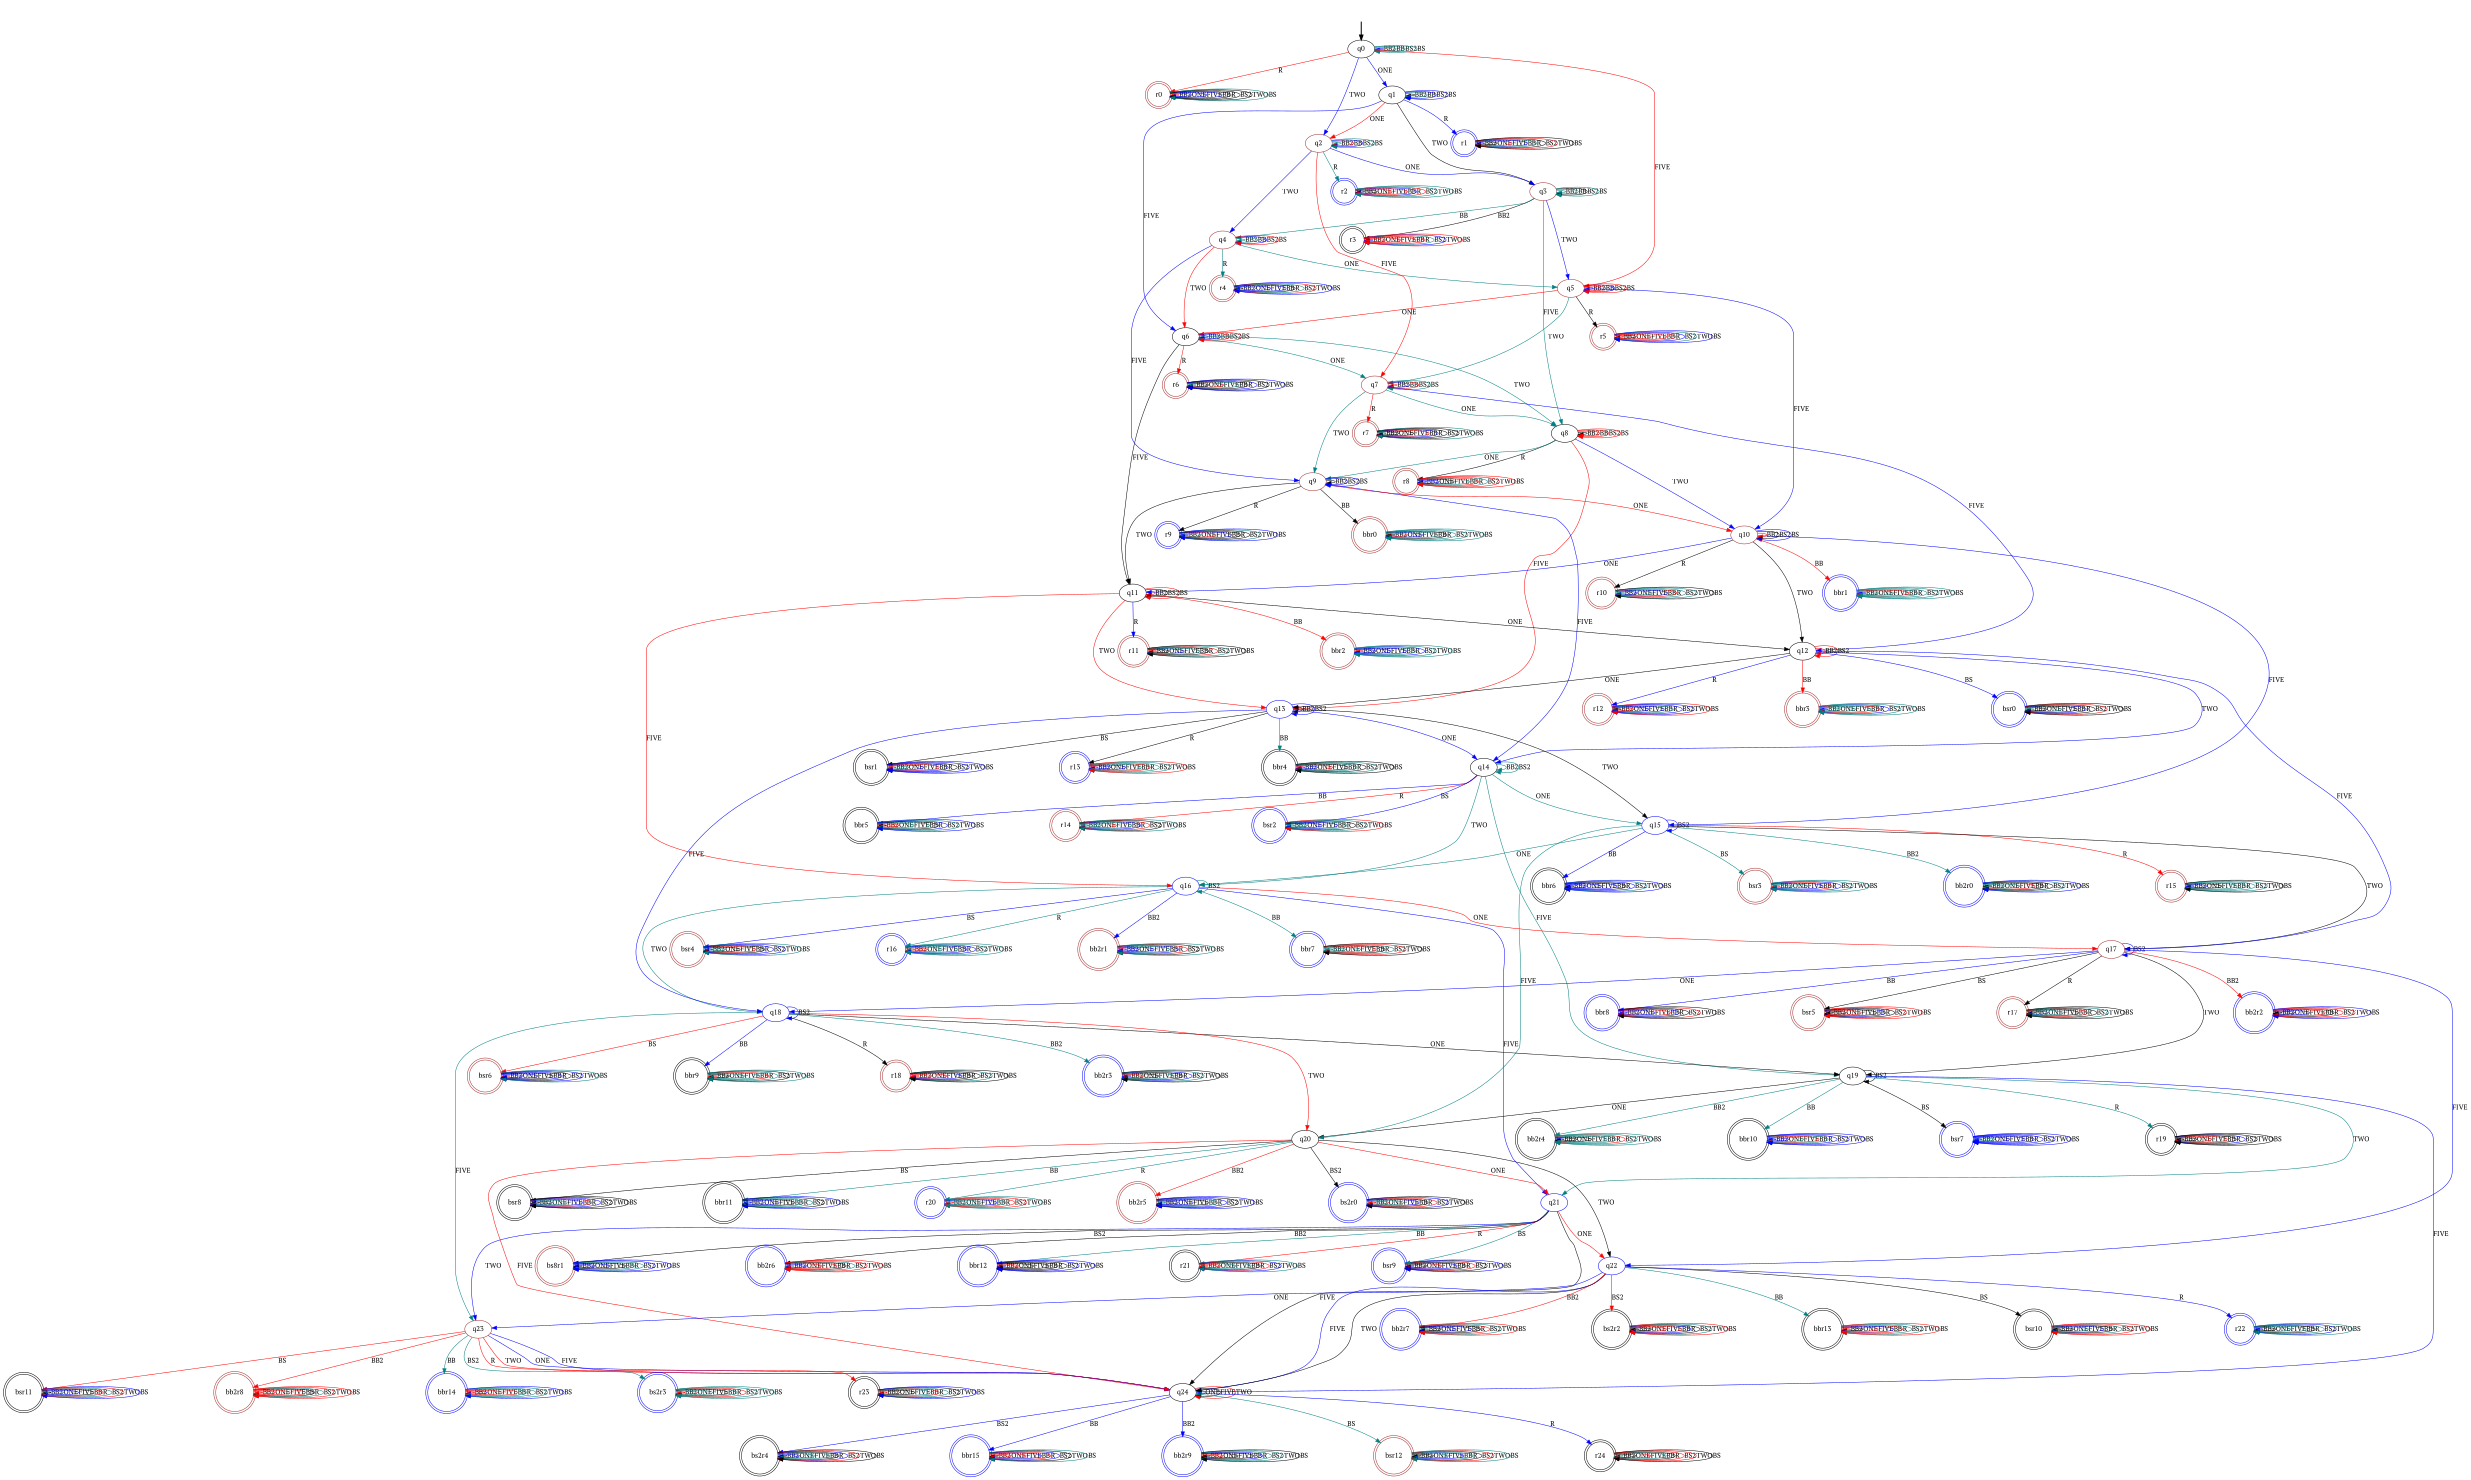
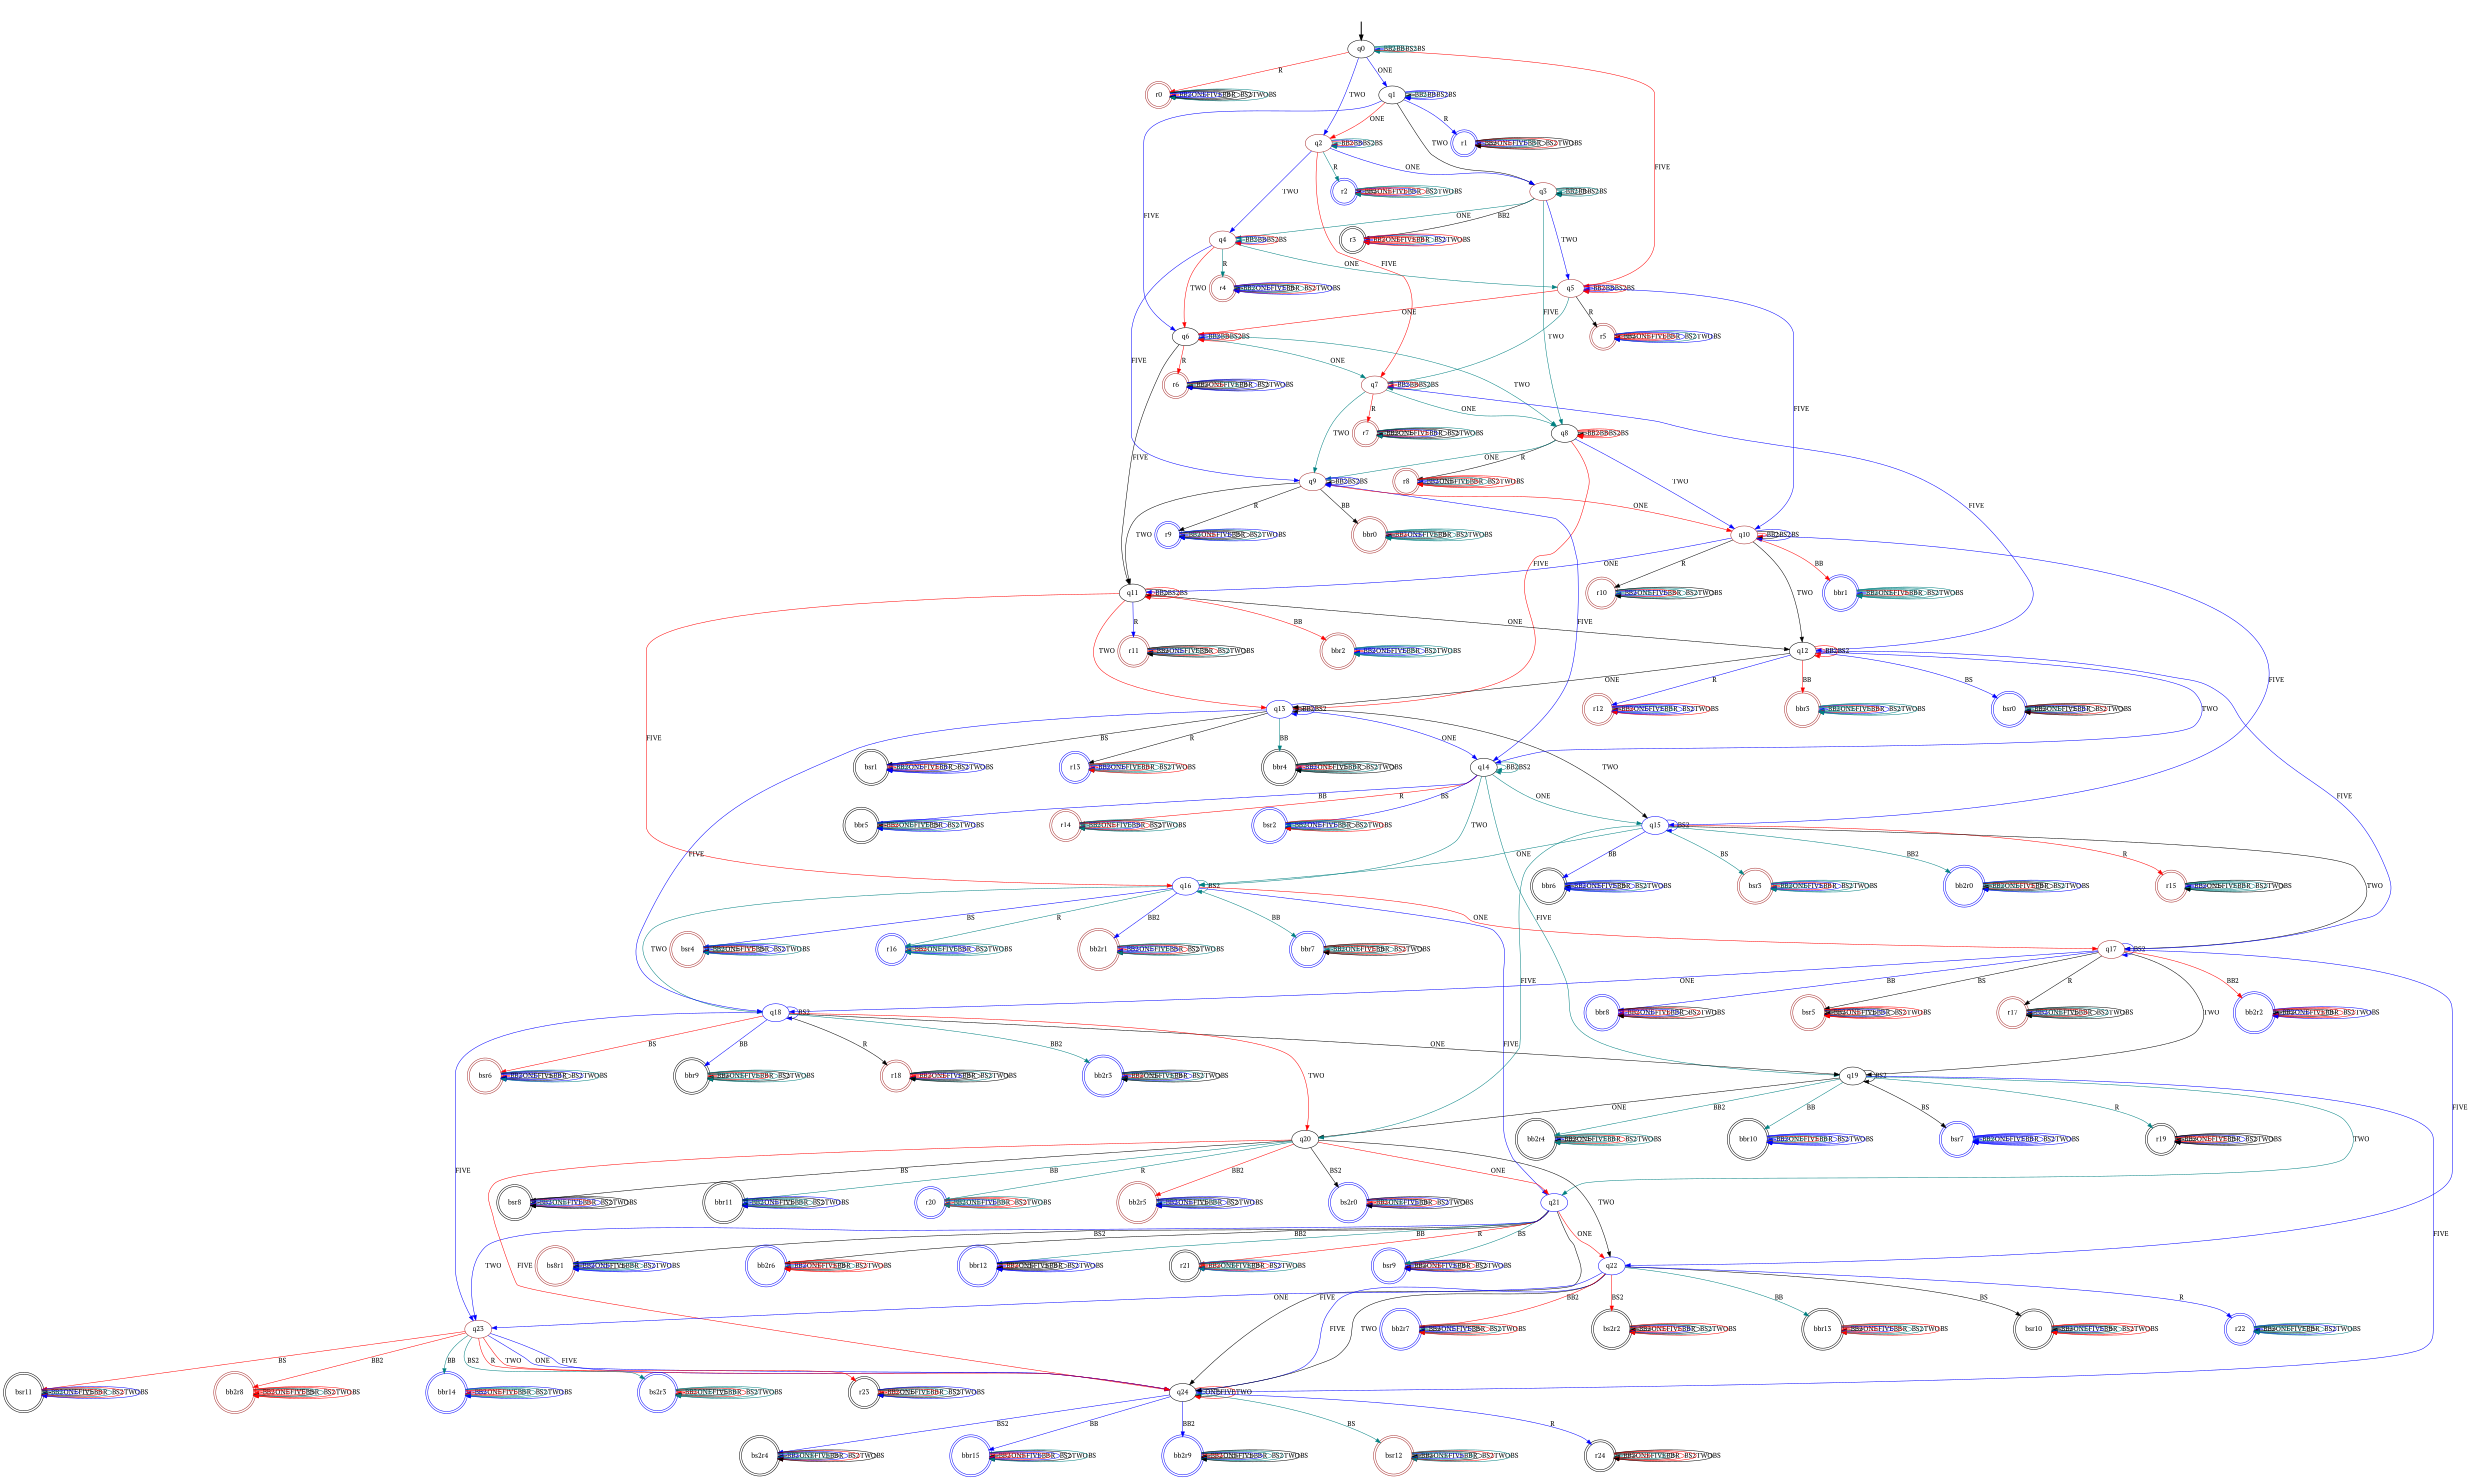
edge "q3" -> "q4": label "BB" -> "ONE"
edge "q18" -> "q23": color teal -> blue
